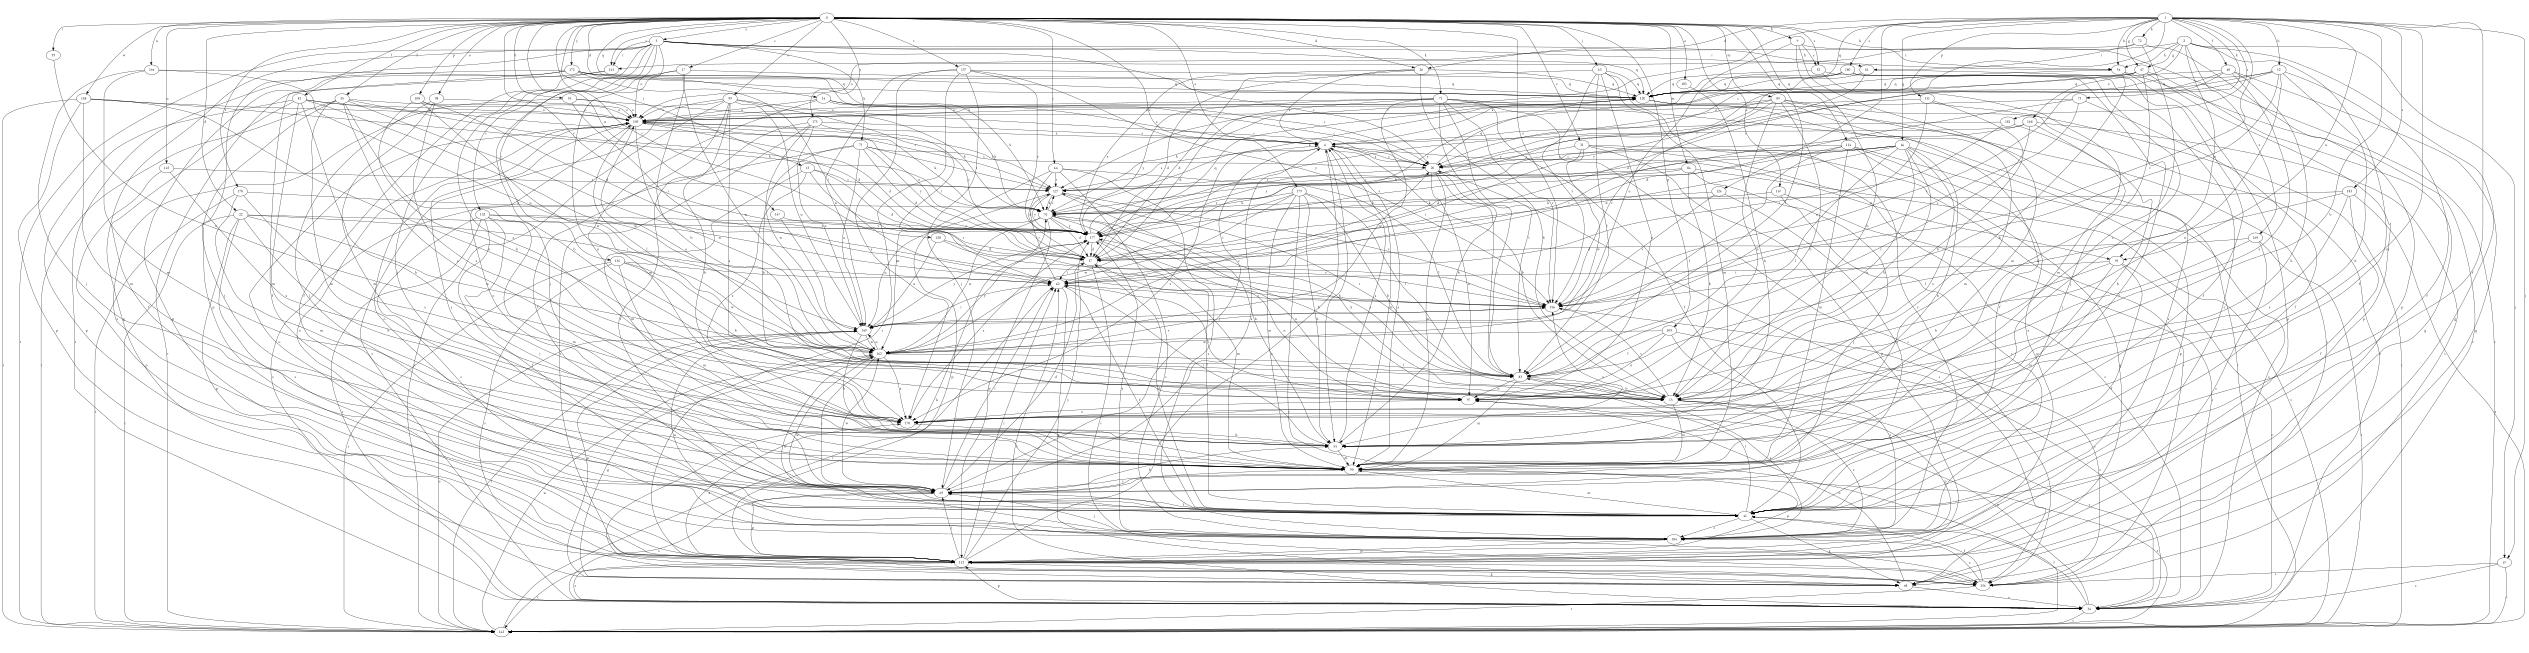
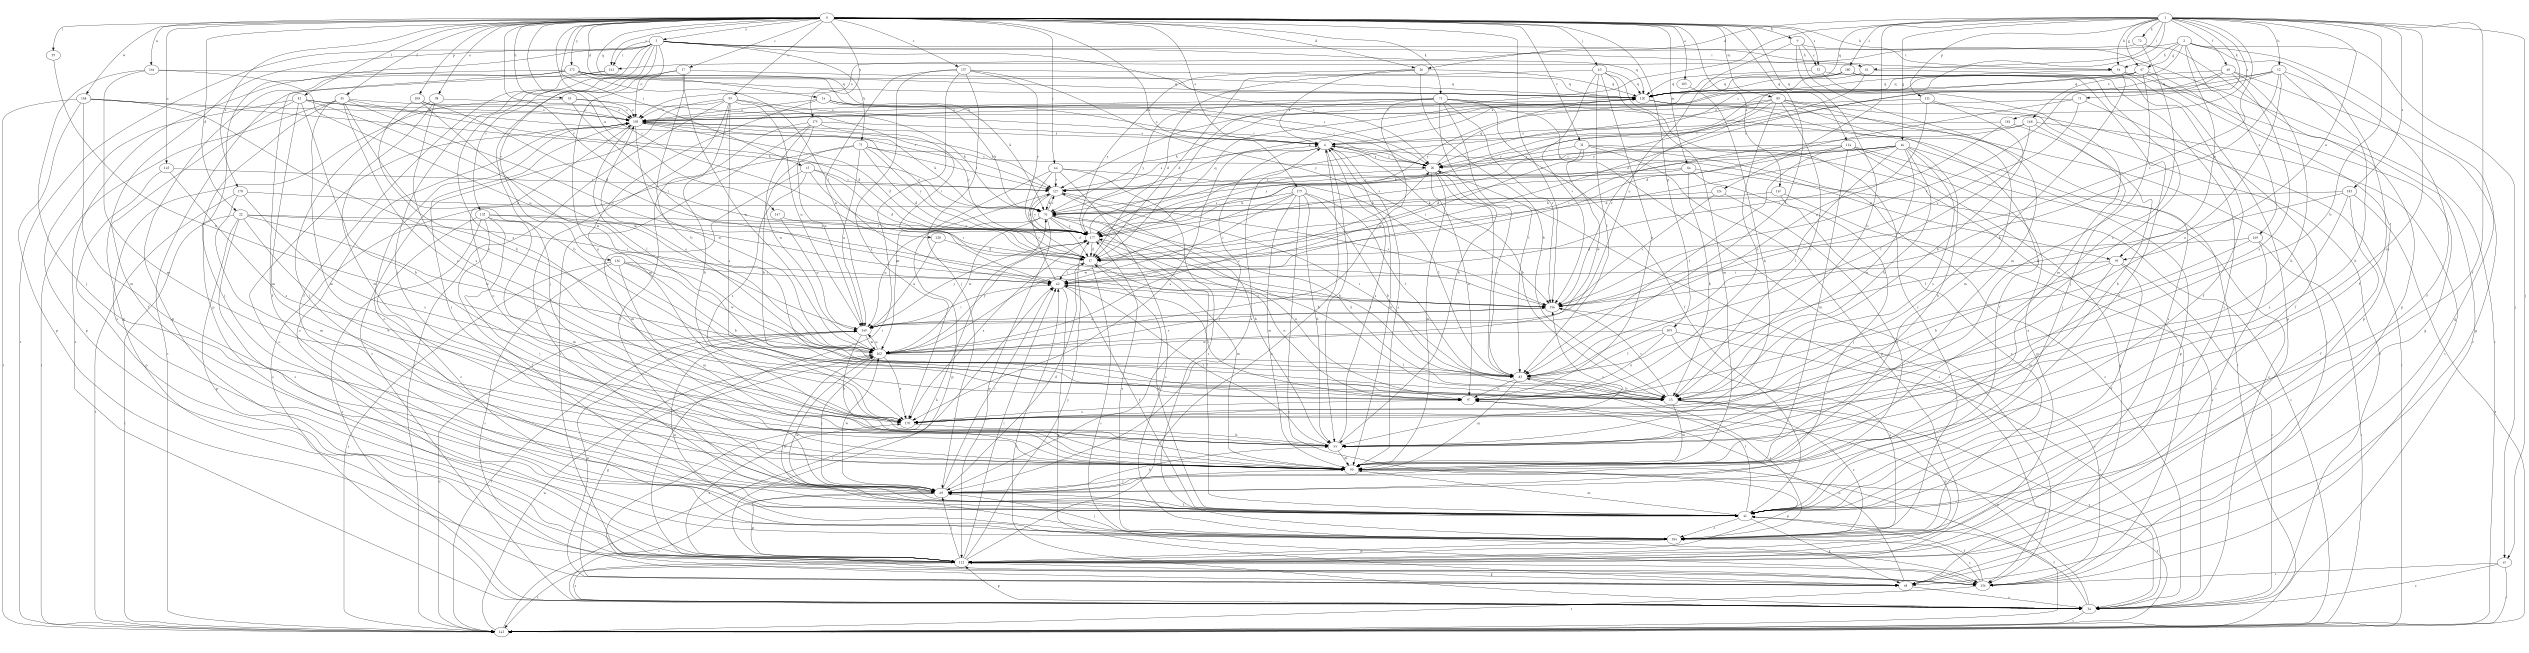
edge "72" -> "61": now "1" -> "61"
edge "128" -> "156": removed, label "v"
